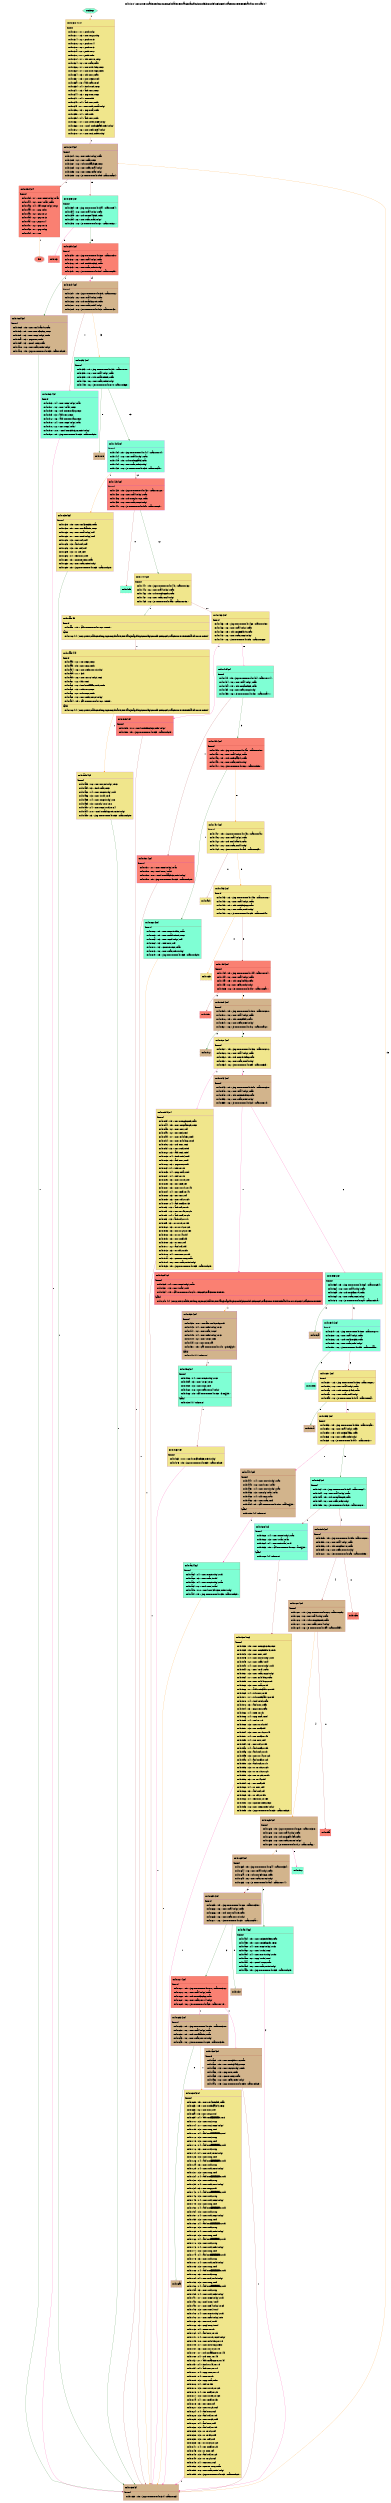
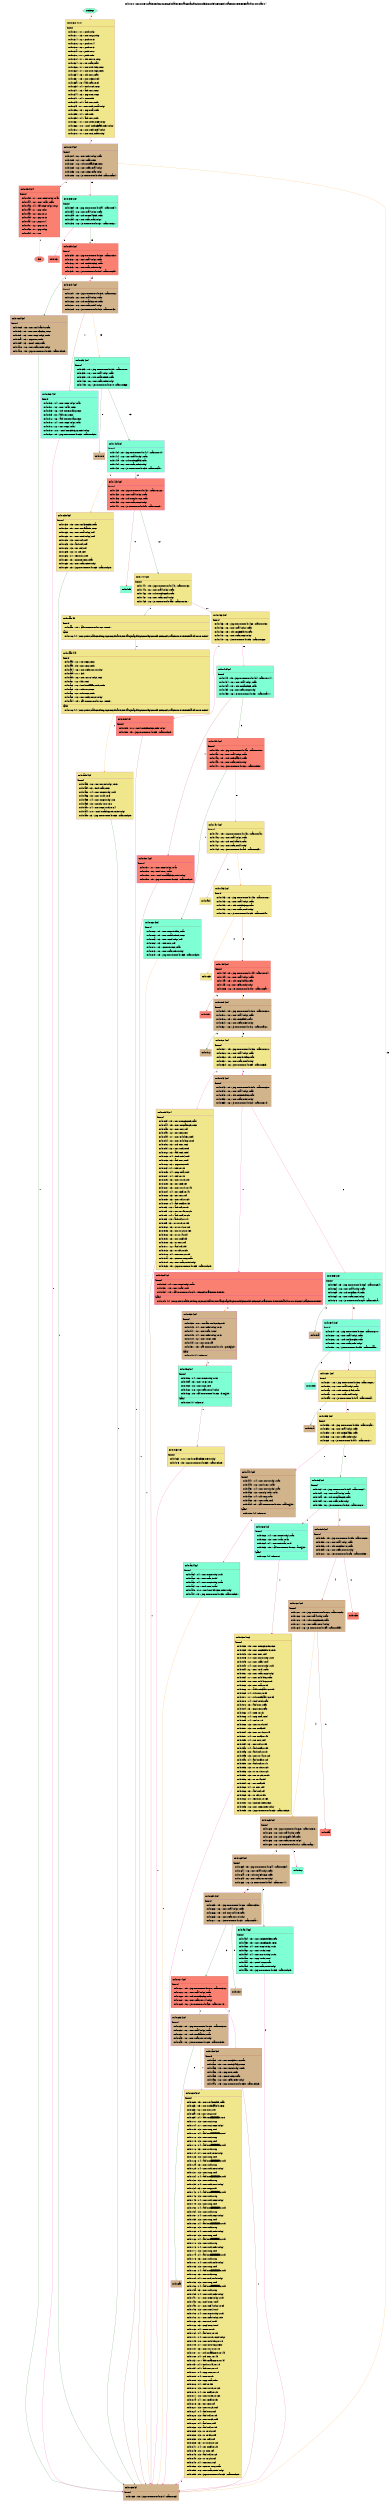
edge "0x4015eb [28]" -> "0x4015cf [28]": reversed
